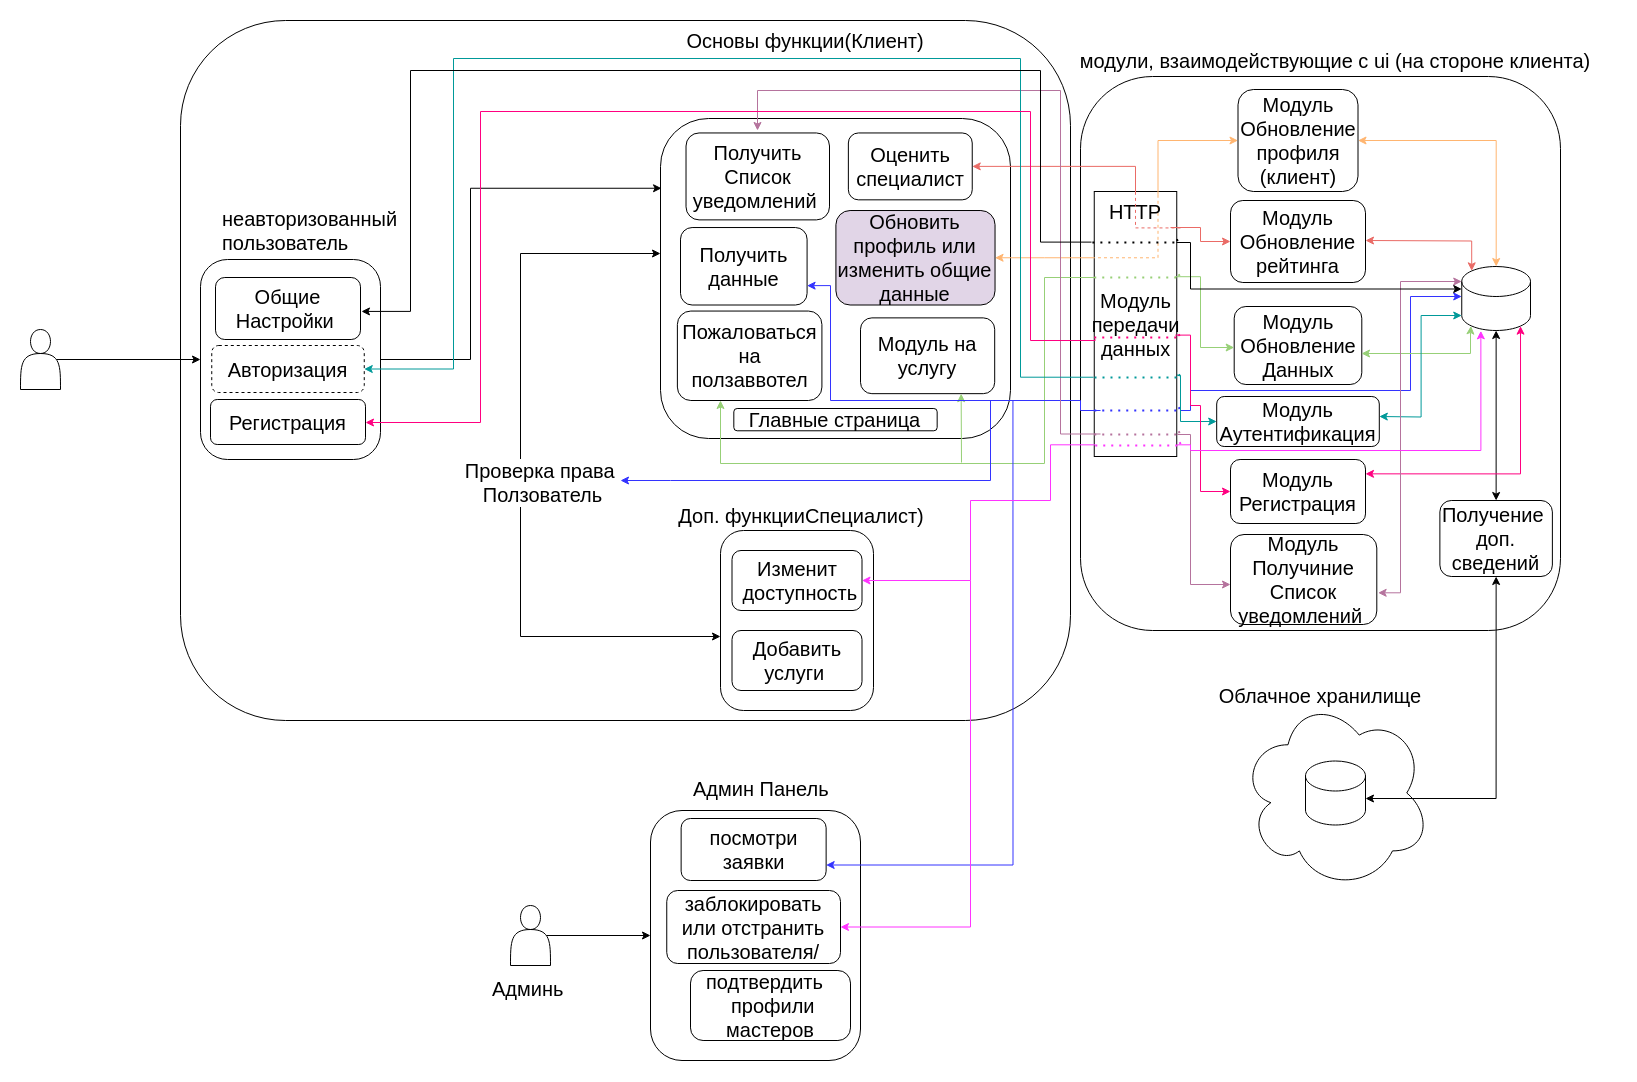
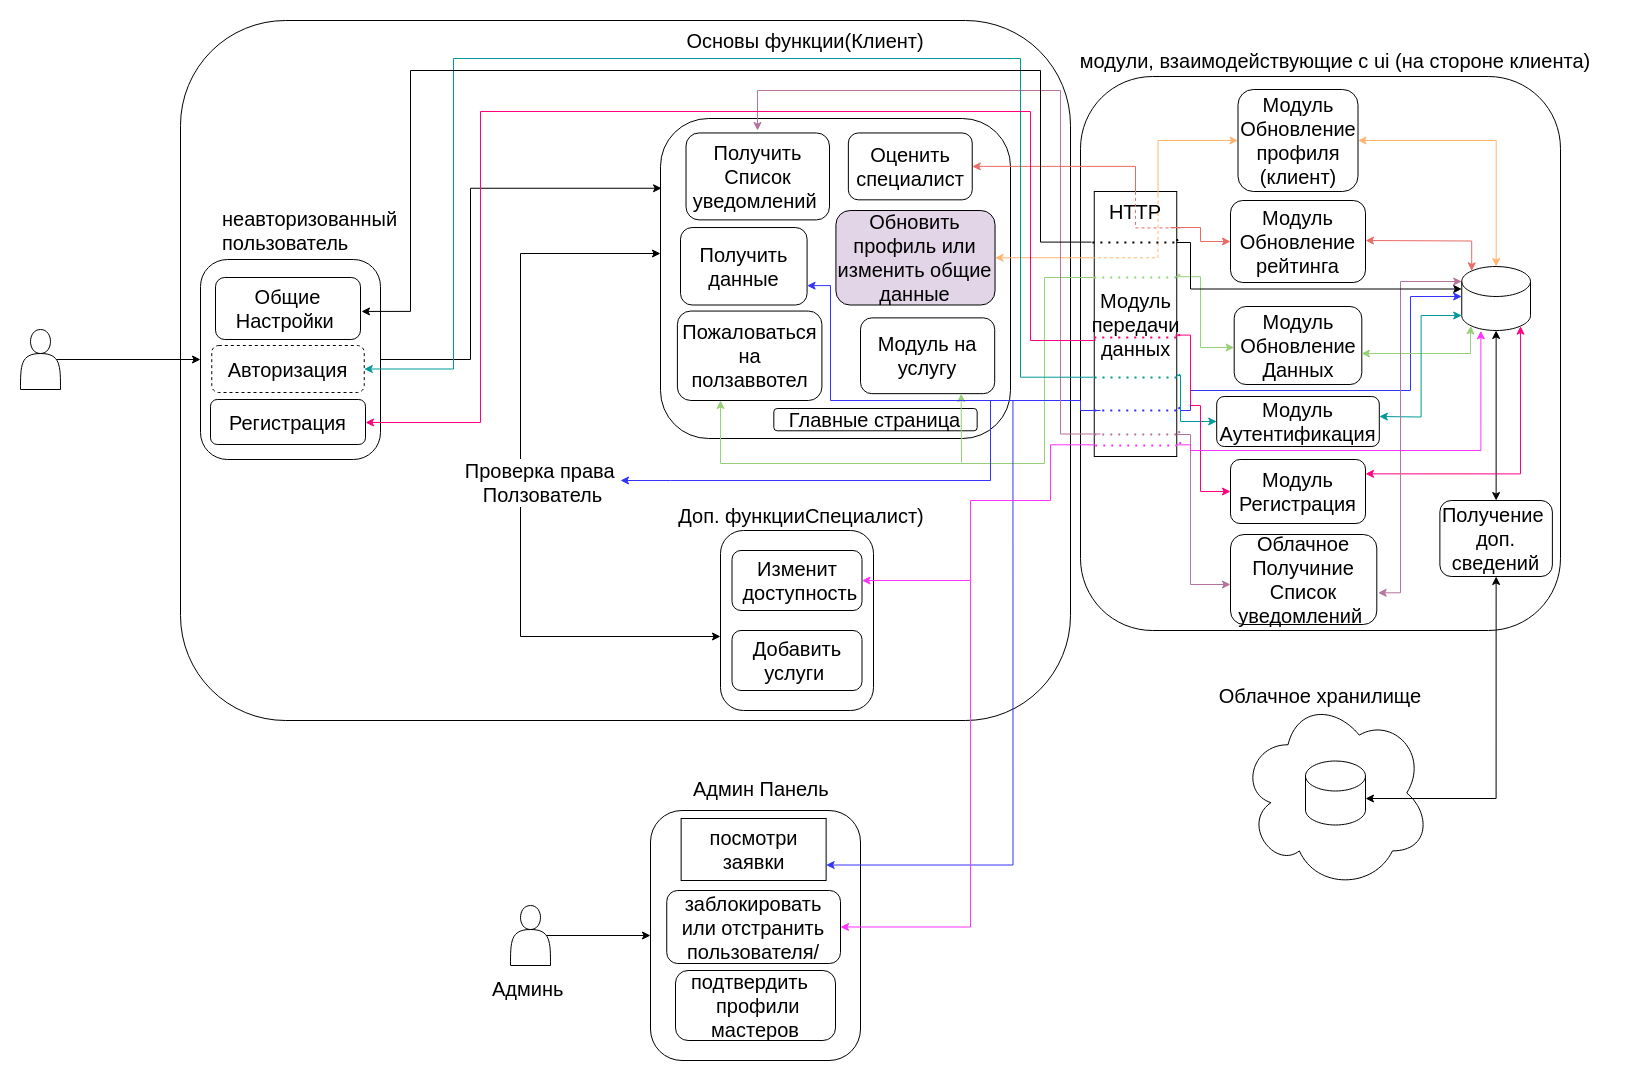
node "Главные страница": moved (836, 420) -> (876, 420)
node "Модуль Получиние Список уведомлений": label "Модуль Получиние Список уведомлений" -> "Облачное Получиние Список уведомлений"
node "посмотри заявки": shape rounded rectangle -> rectangle
node "подтвердить профили мастеров": moved (771, 1006) -> (756, 1006)
